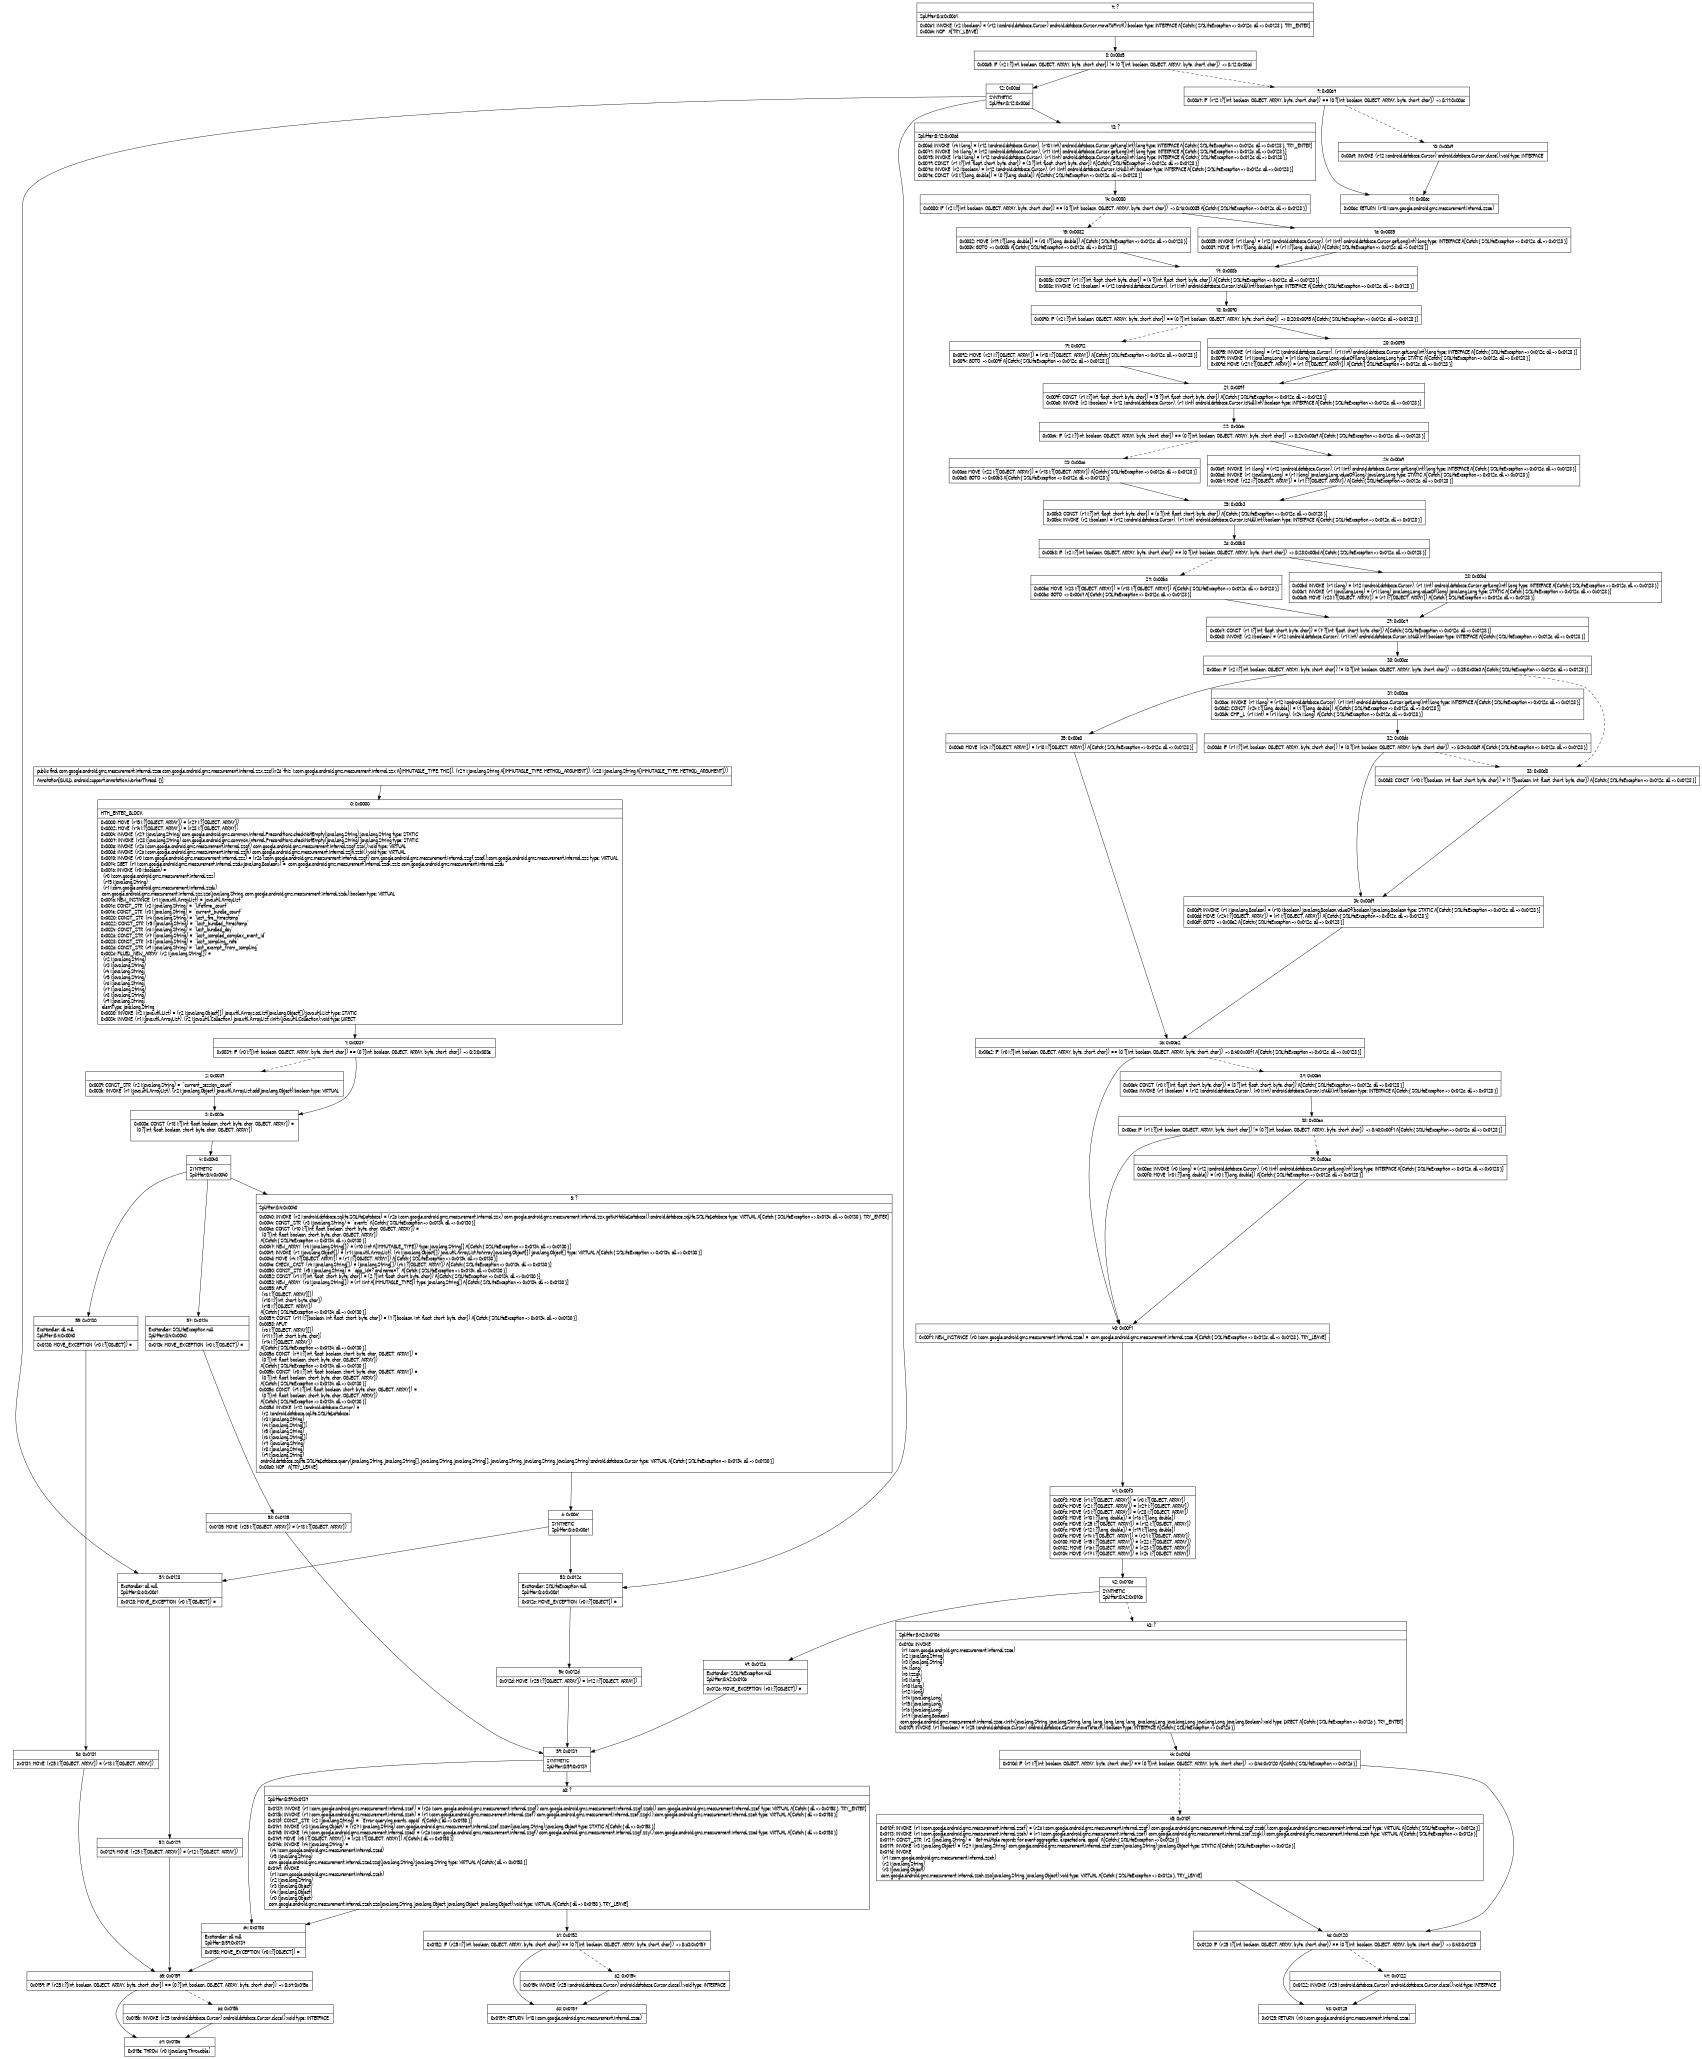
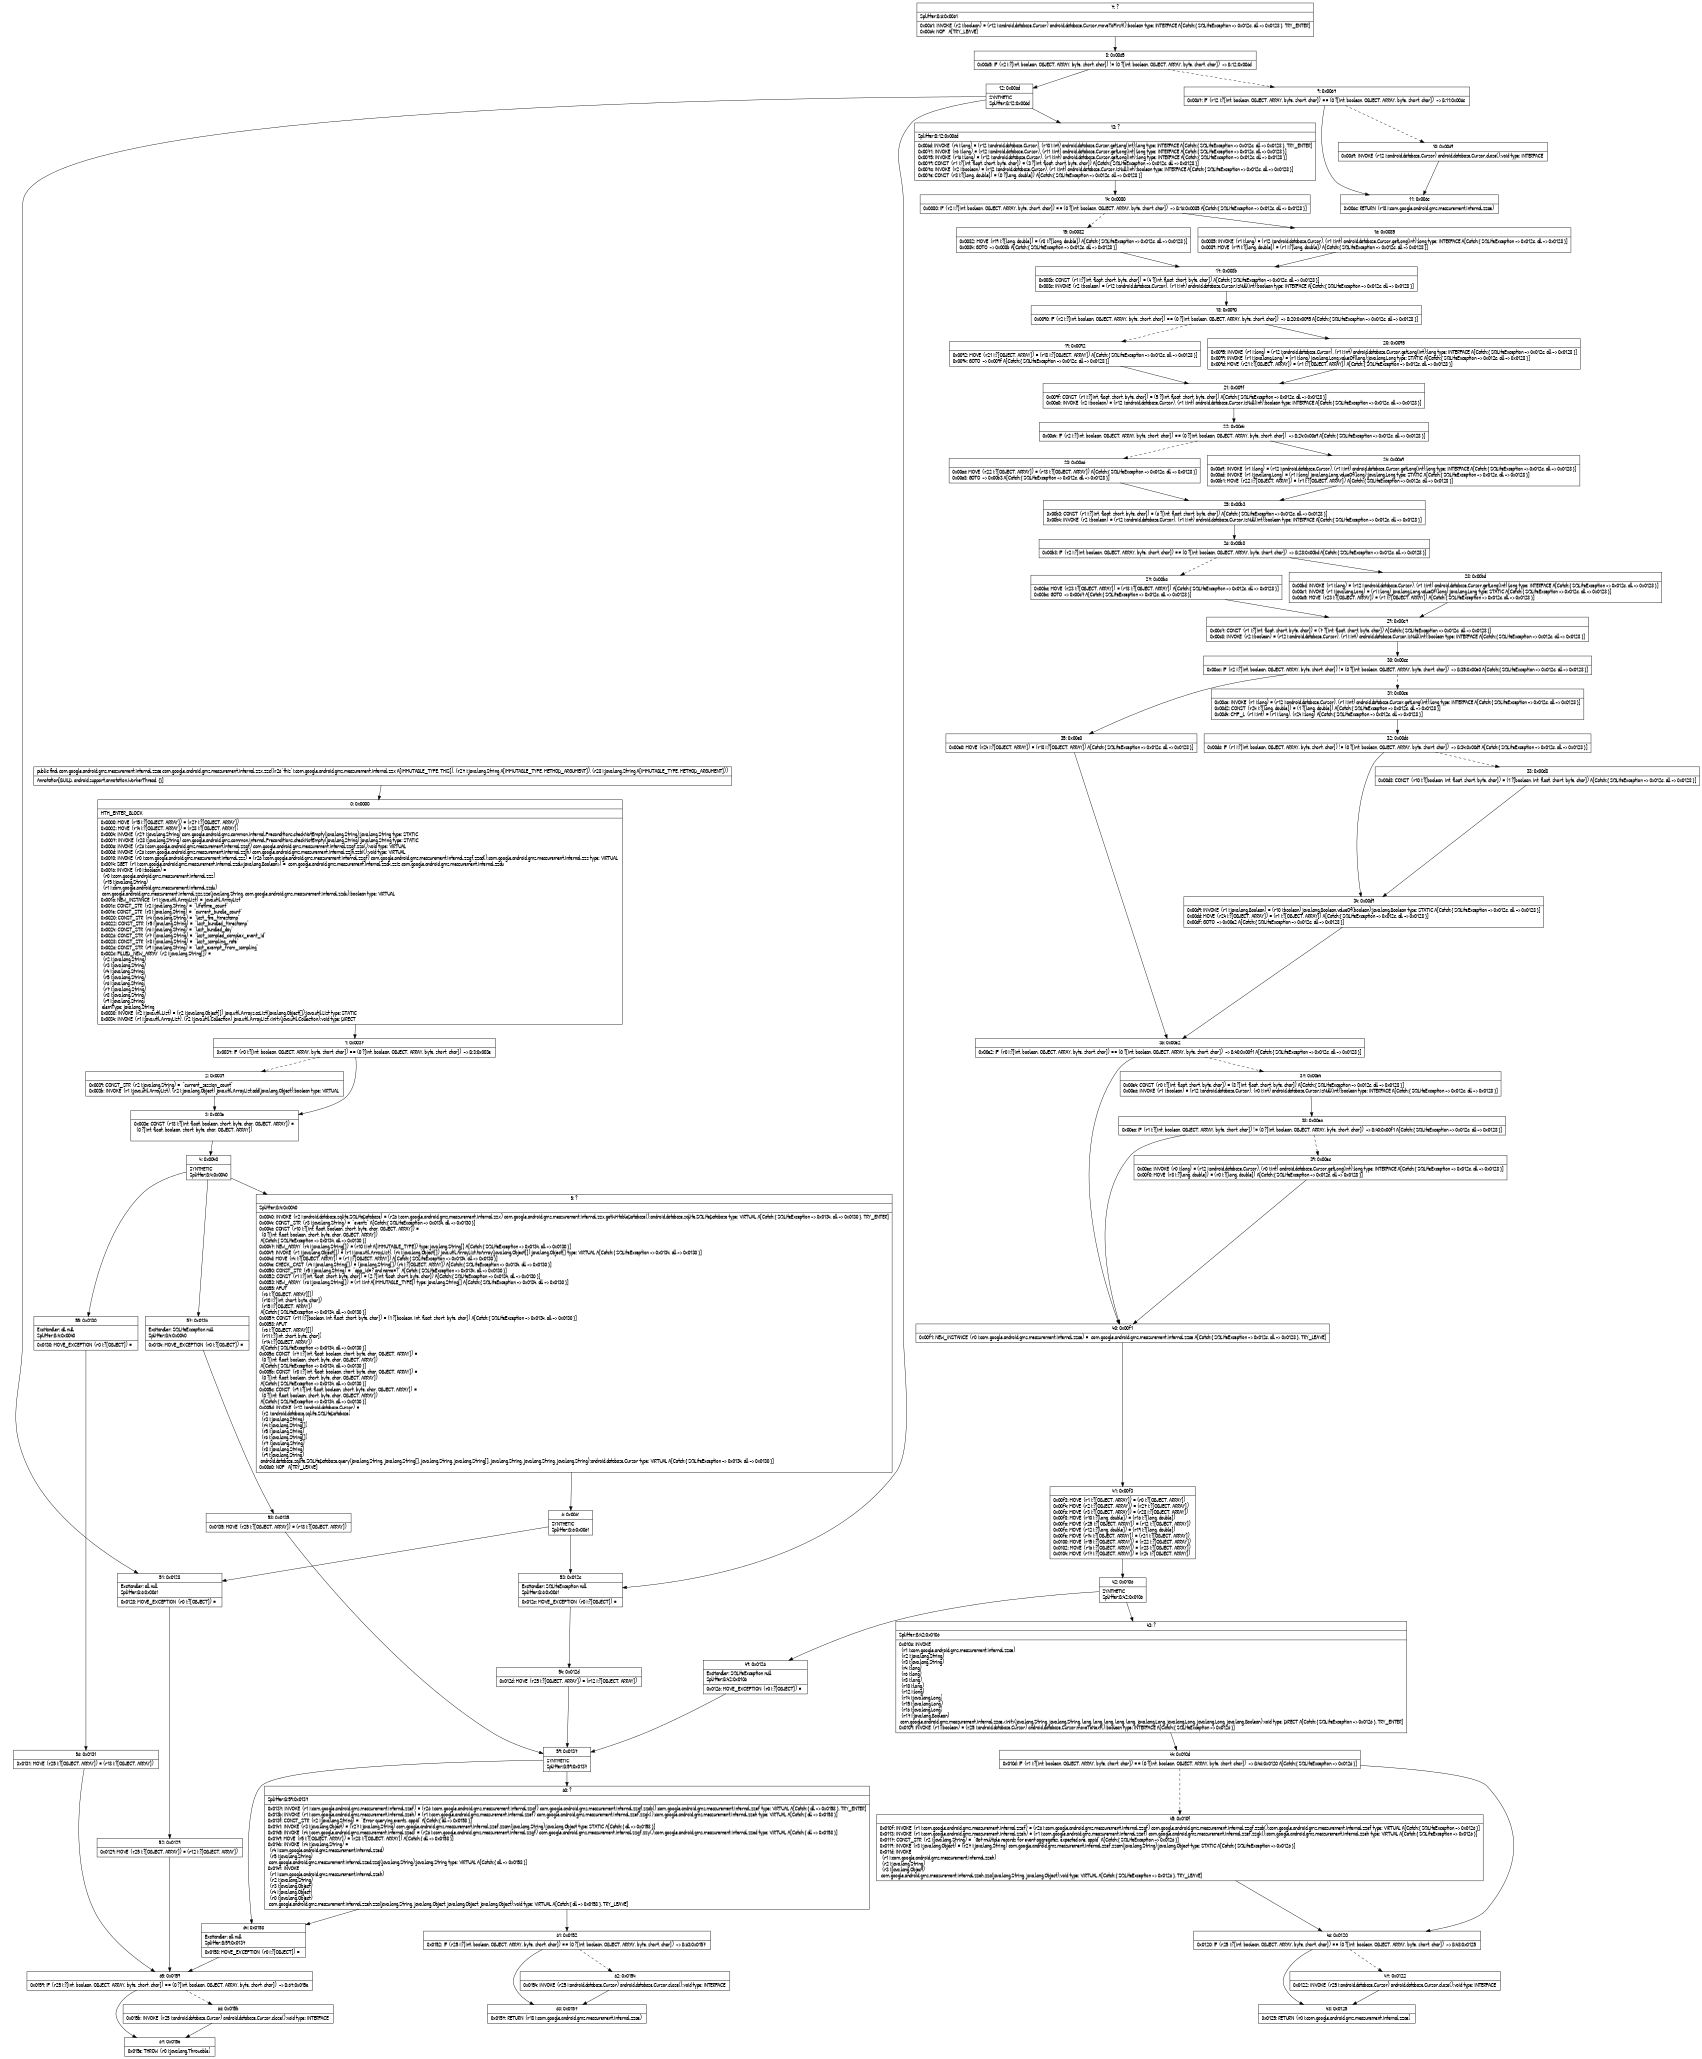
edge "30: 0x00cc" -> "33: 0x00d8": now "30: 0x00cc" -> "31: 0x00ce"
edge "42: 0x0106" -> "43: ?": style dashed -> solid
node "43: ?": text "(r6 I:zzgk)" -> "(r6 I:long)"
